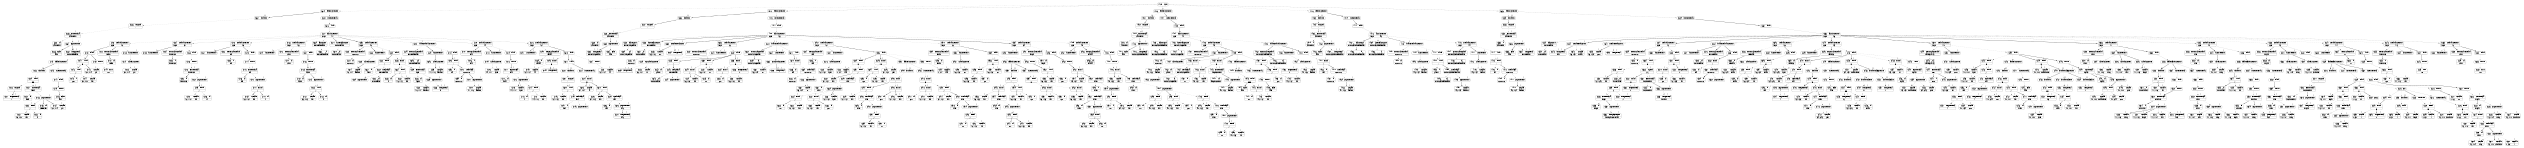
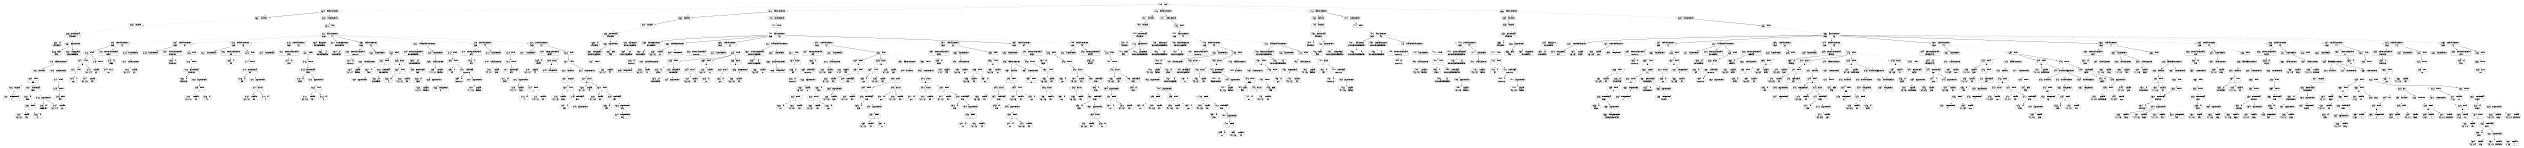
node "73796": text "this" -> "fclose"
